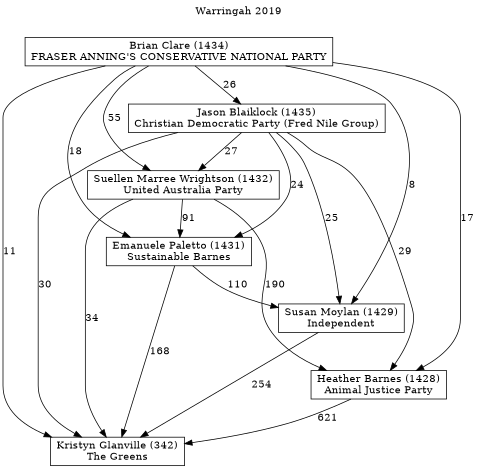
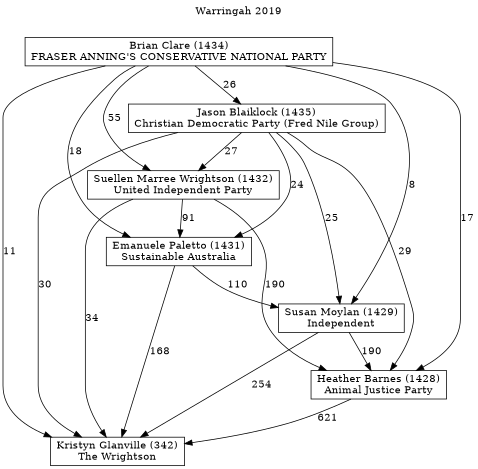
node "Suellen Marree Wrightson (1432) United Australia Party": label "Suellen Marree Wrightson (1432) United Australia Party" -> "Suellen Marree Wrightson (1432) United Independent Party"
node "Emanuele Paletto (1431) Sustainable Barnes": label "Emanuele Paletto (1431) Sustainable Barnes" -> "Emanuele Paletto (1431) Sustainable Australia"
edge "Susan Moylan (1429) Independent" -> "Heather Barnes (1428) Animal Justice Party": added, label "190"
node "Kristyn Glanville (342) The Greens": label "Kristyn Glanville (342) The Greens" -> "Kristyn Glanville (342) The Wrightson"
